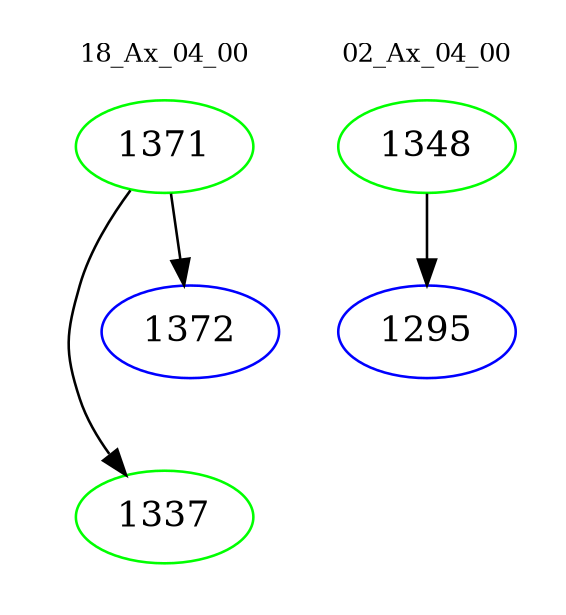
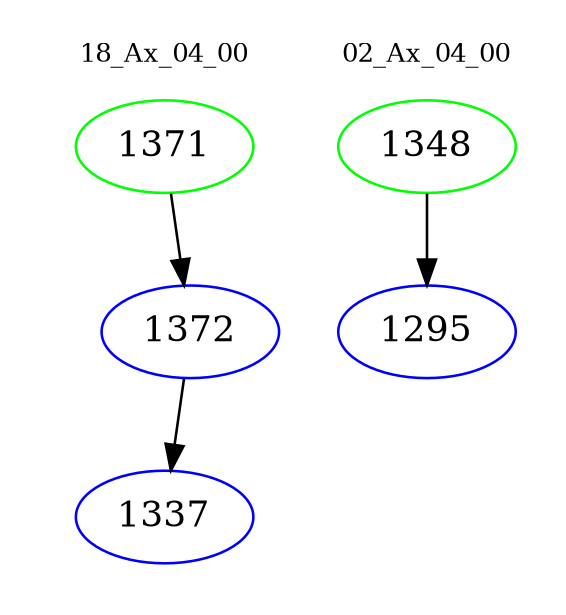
edge "1371" -> "1337": now "1372" -> "1337"
node "1337": color green -> blue
